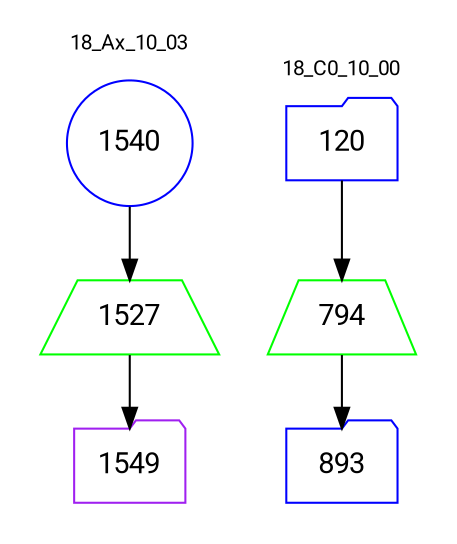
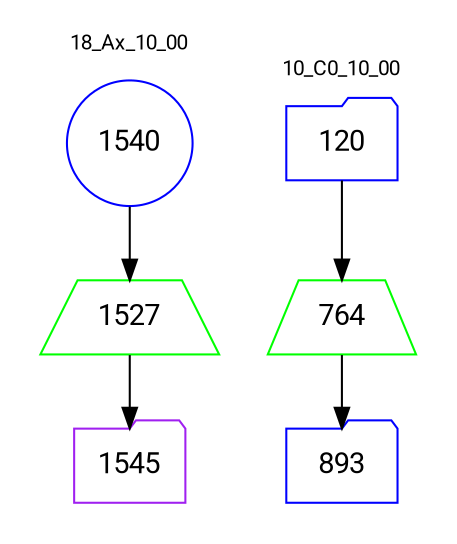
cluster "18_Ax_10_03": label "18_Ax_10_03" -> "18_Ax_10_00"
cluster "18_C0_10_00": label "18_C0_10_00" -> "10_C0_10_00"
node "794": label "794" -> "764"
node "1549": label "1549" -> "1545"
